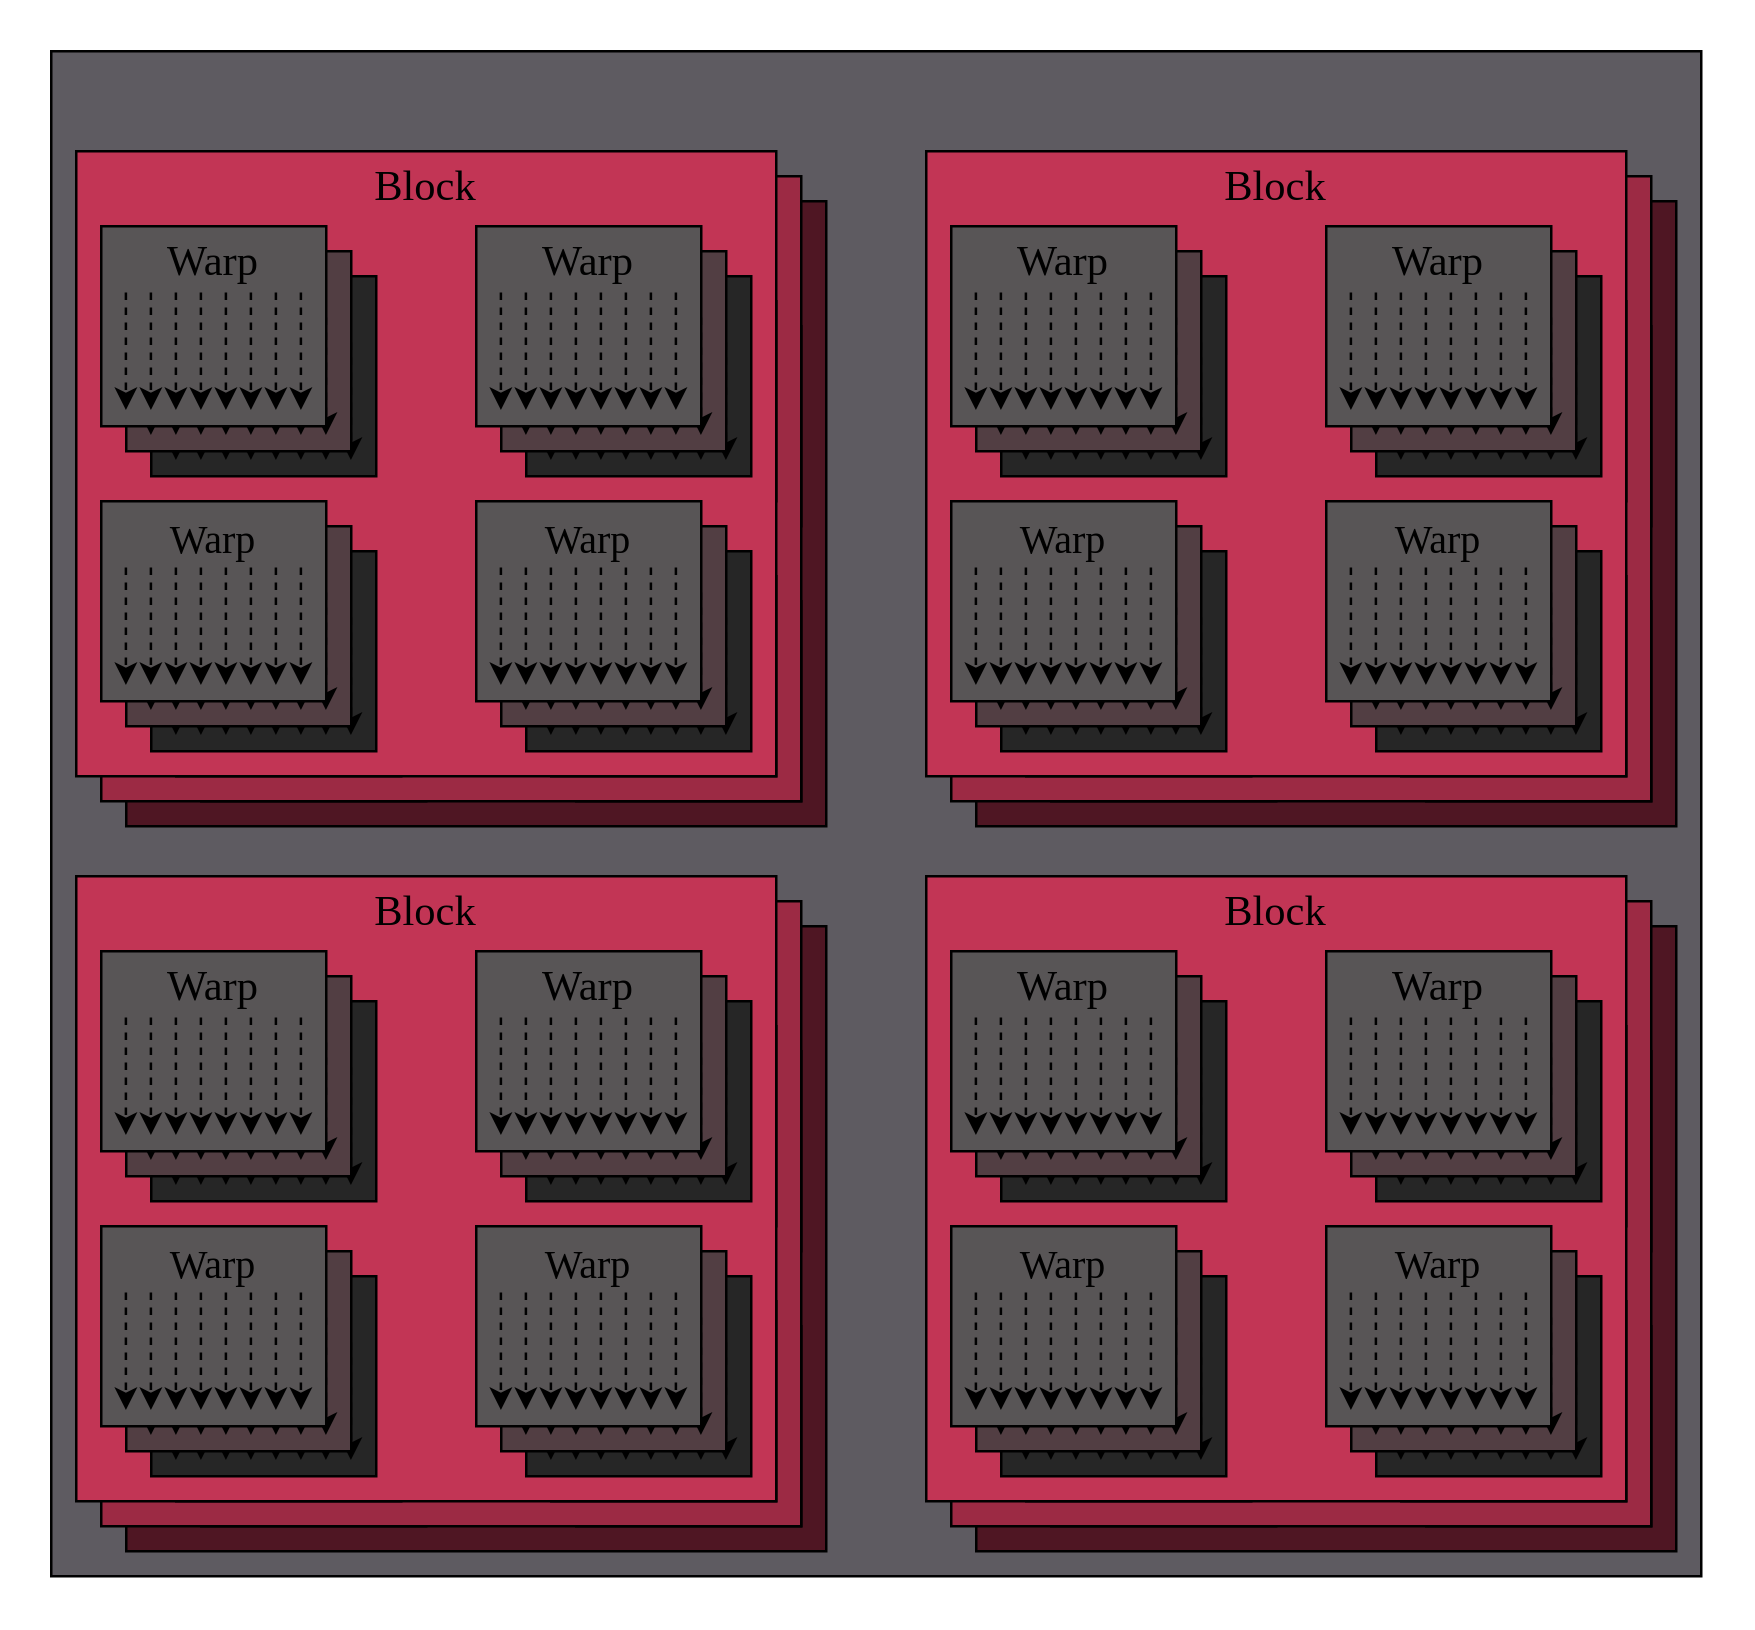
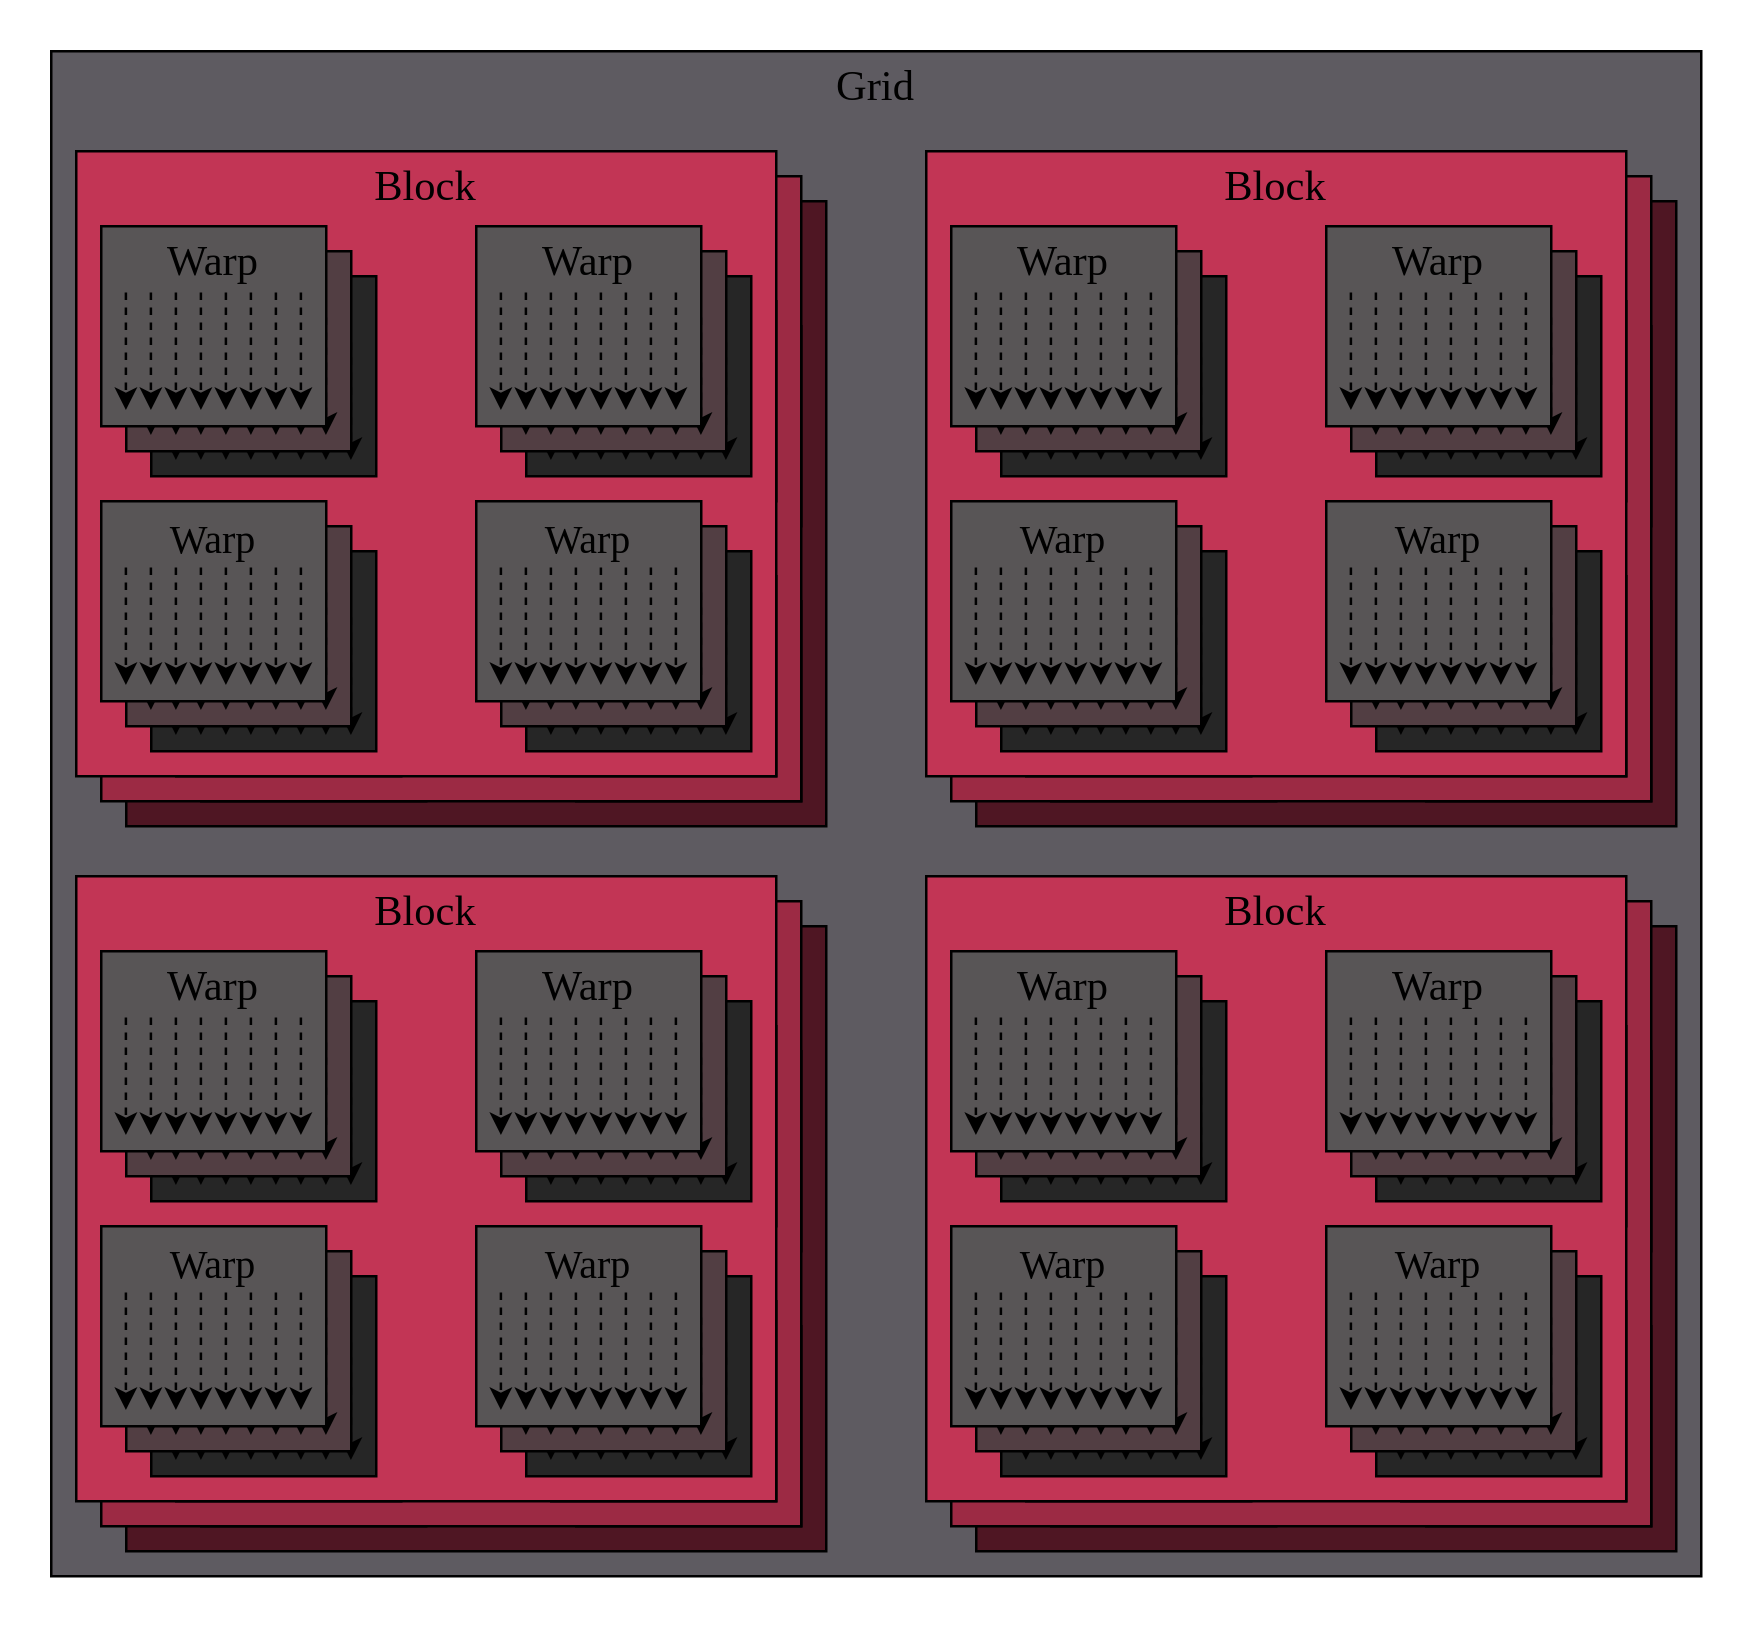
node "Grid": added
